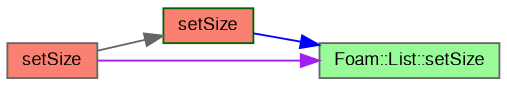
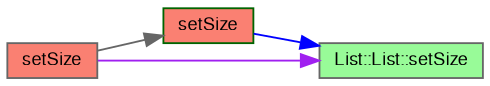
node "Foam::List::setSize": label "Foam::List::setSize" -> "List::List::setSize"
